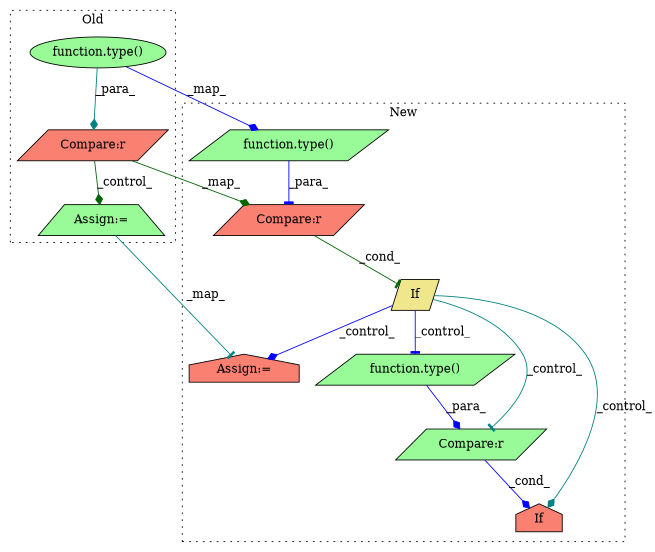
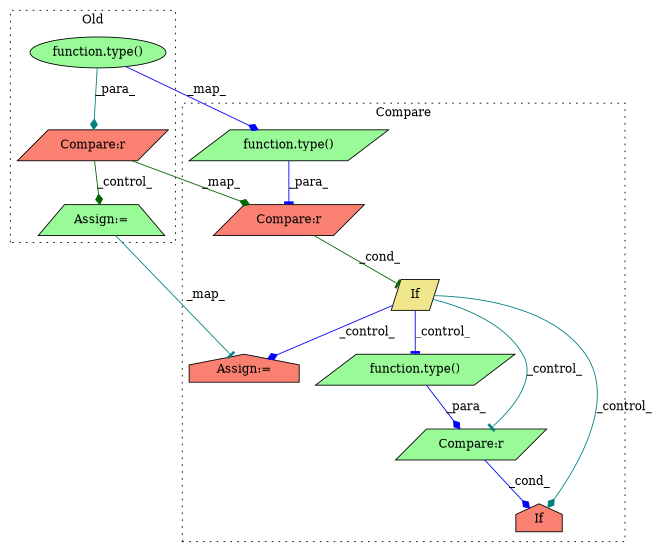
cluster "New": label "New" -> "Compare"
